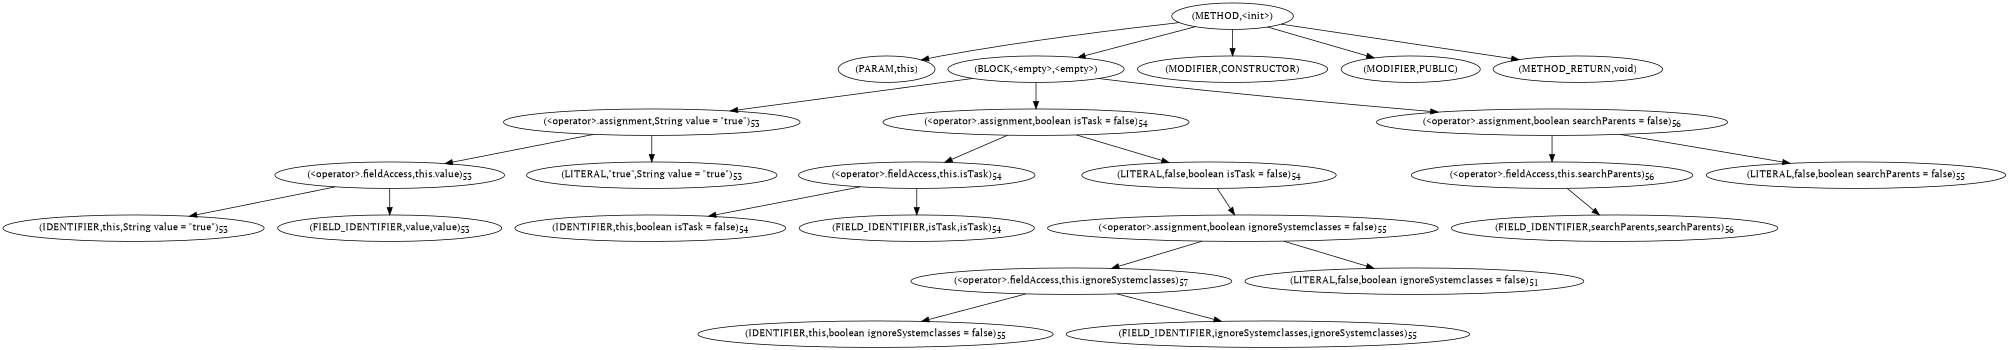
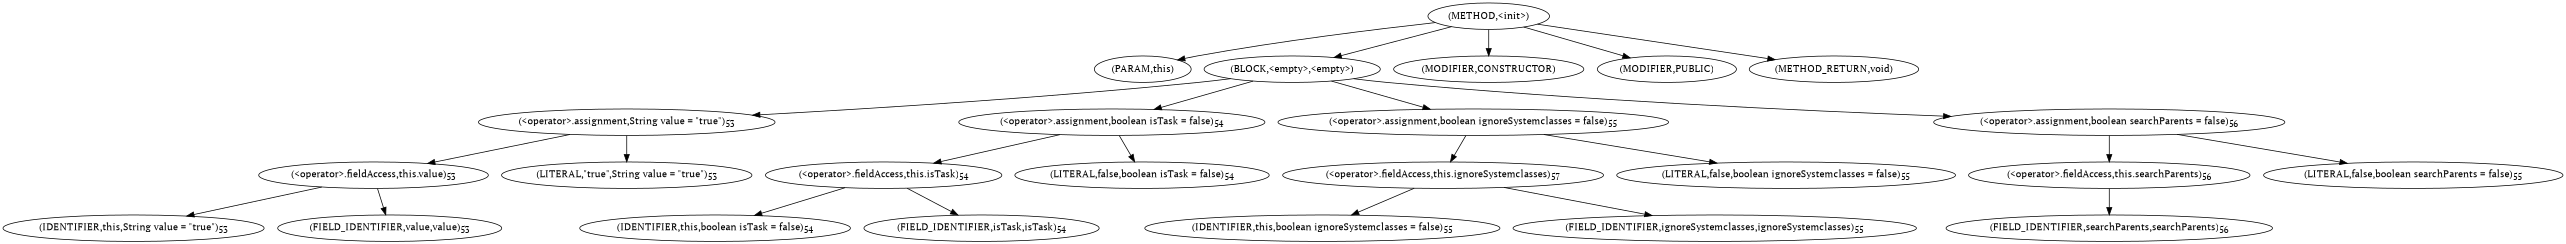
edge "(LITERAL,false,boolean isTask = false)" -> "(<operator>.assignment,boolean ignoreSystemclasses = false)": now "(BLOCK,<empty>,<empty>)" -> "(<operator>.assignment,boolean ignoreSystemclasses = false)"
node "(LITERAL,false,boolean ignoreSystemclasses = false)": text "51" -> "55"
